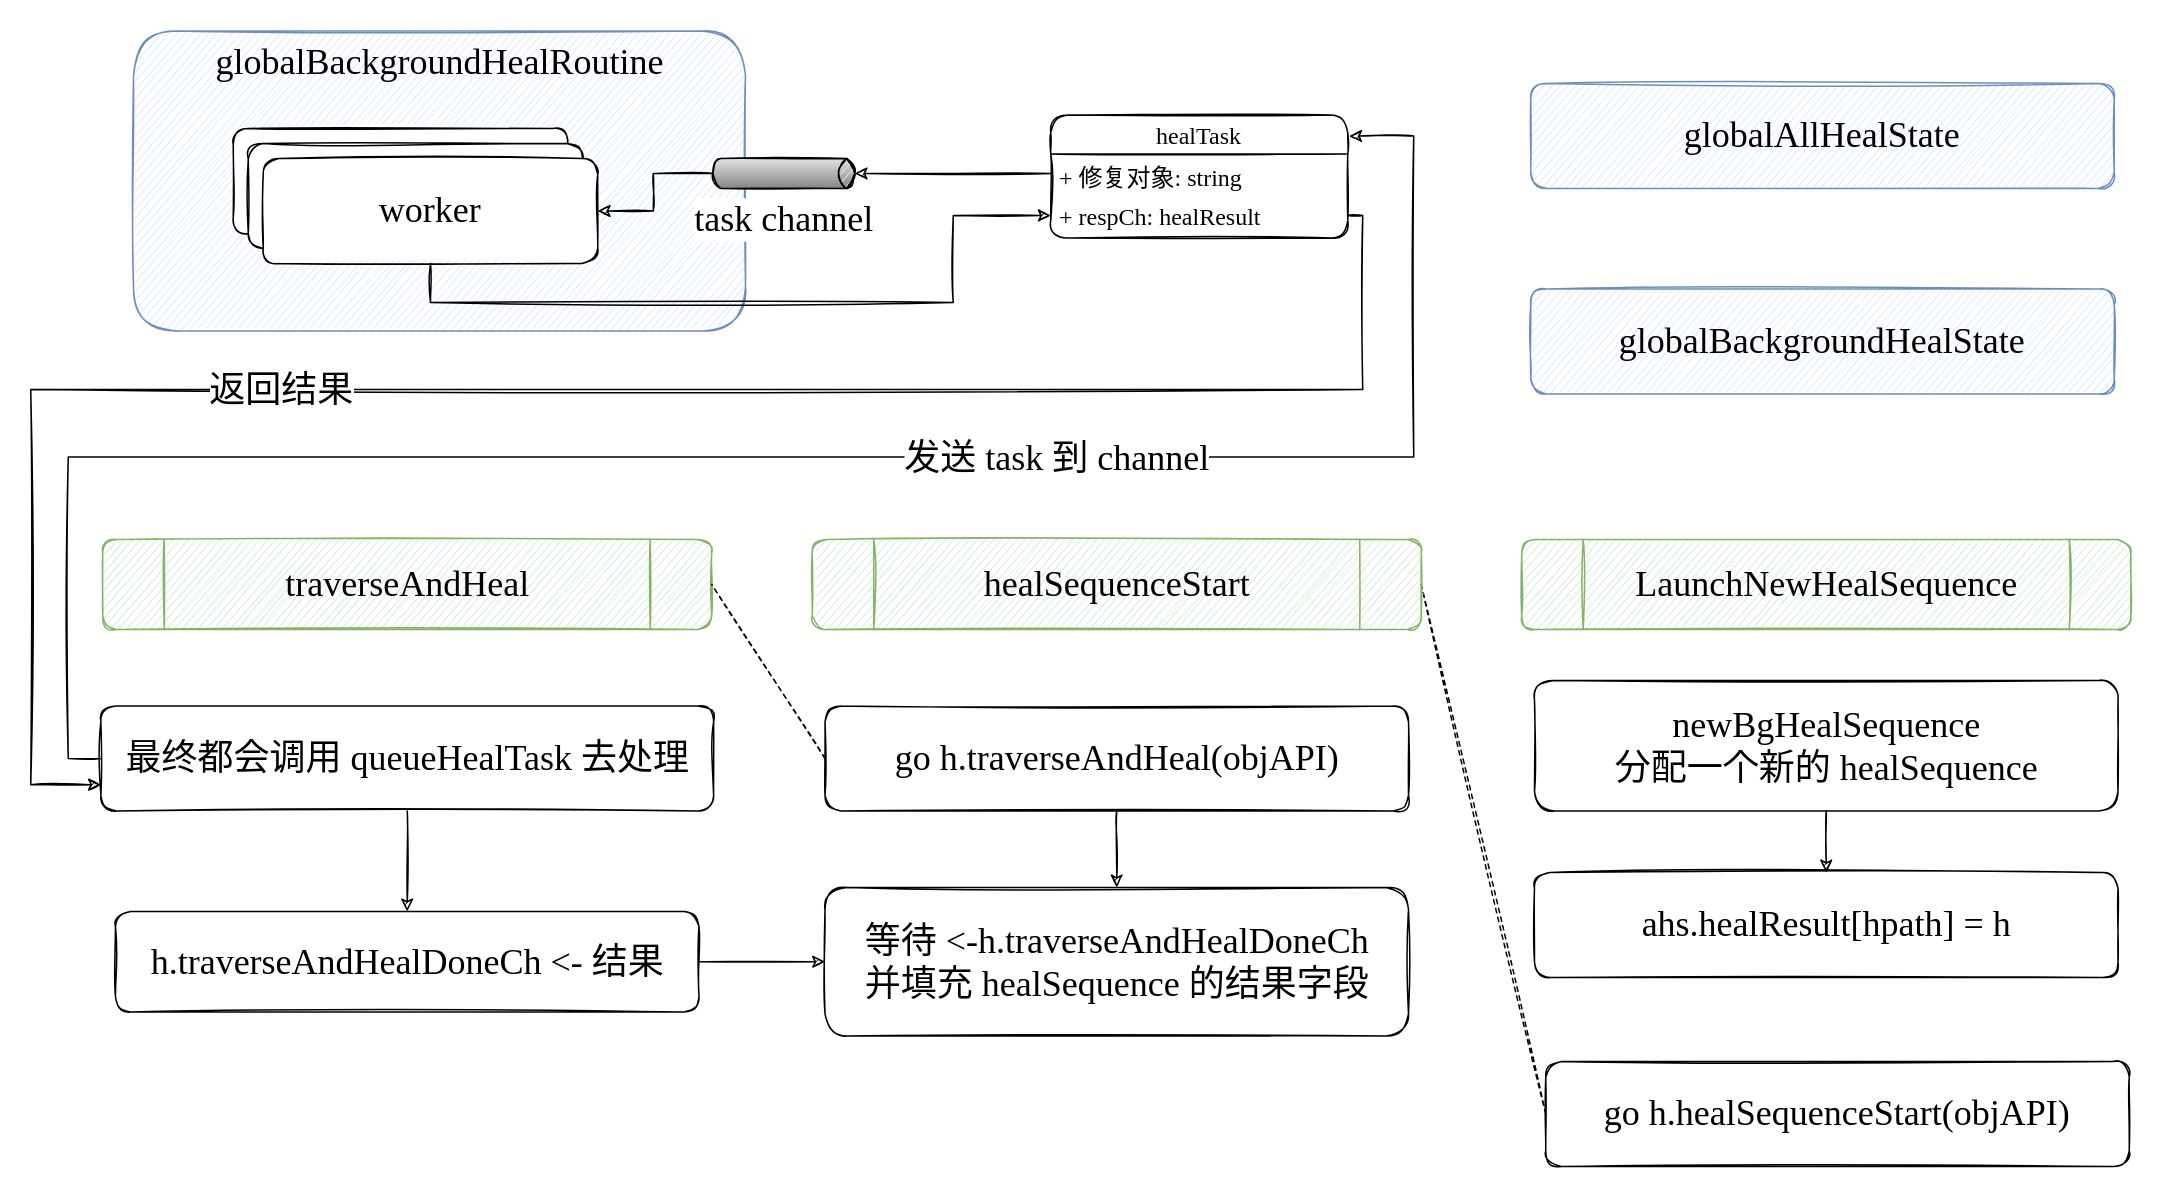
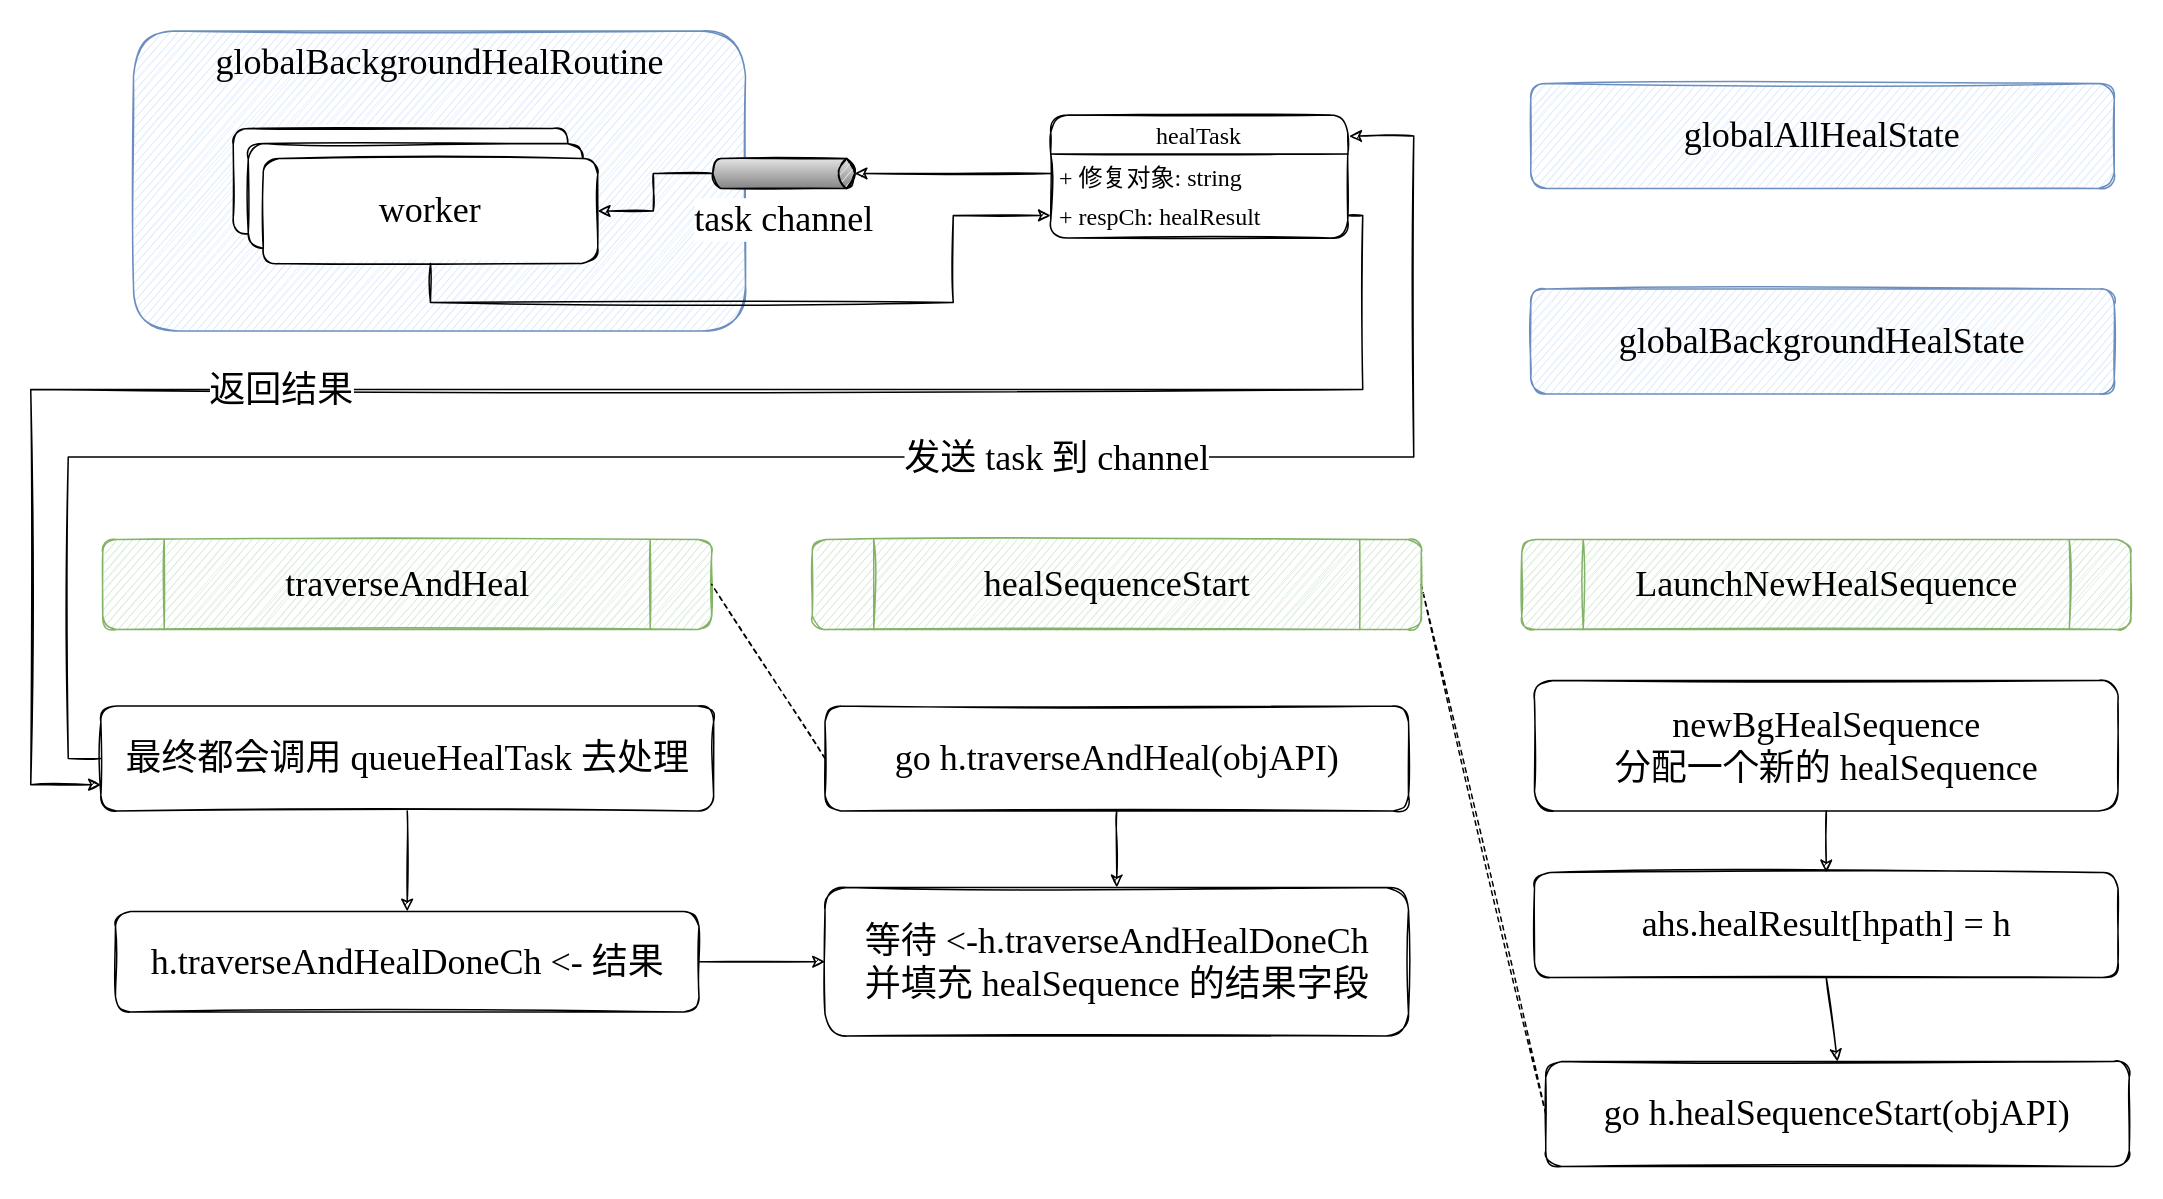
edge "ahs.healResult[hpath] = h" -> "go h.healSequenceStart(objAPI)": added
